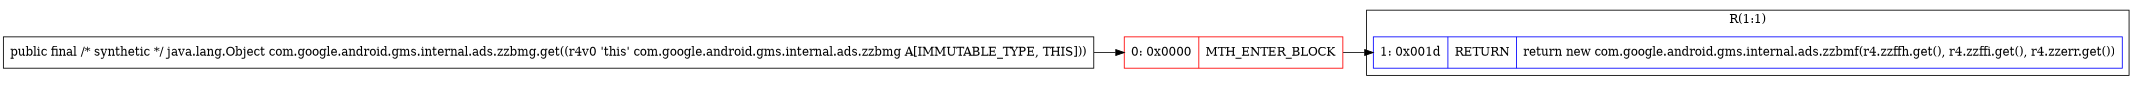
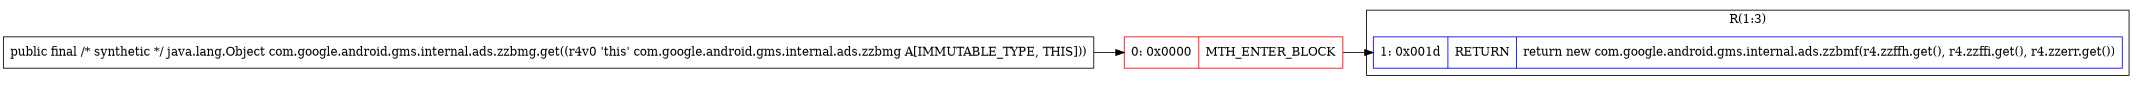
cluster "R(1:1)": label "R(1:1)" -> "R(1:3)"
